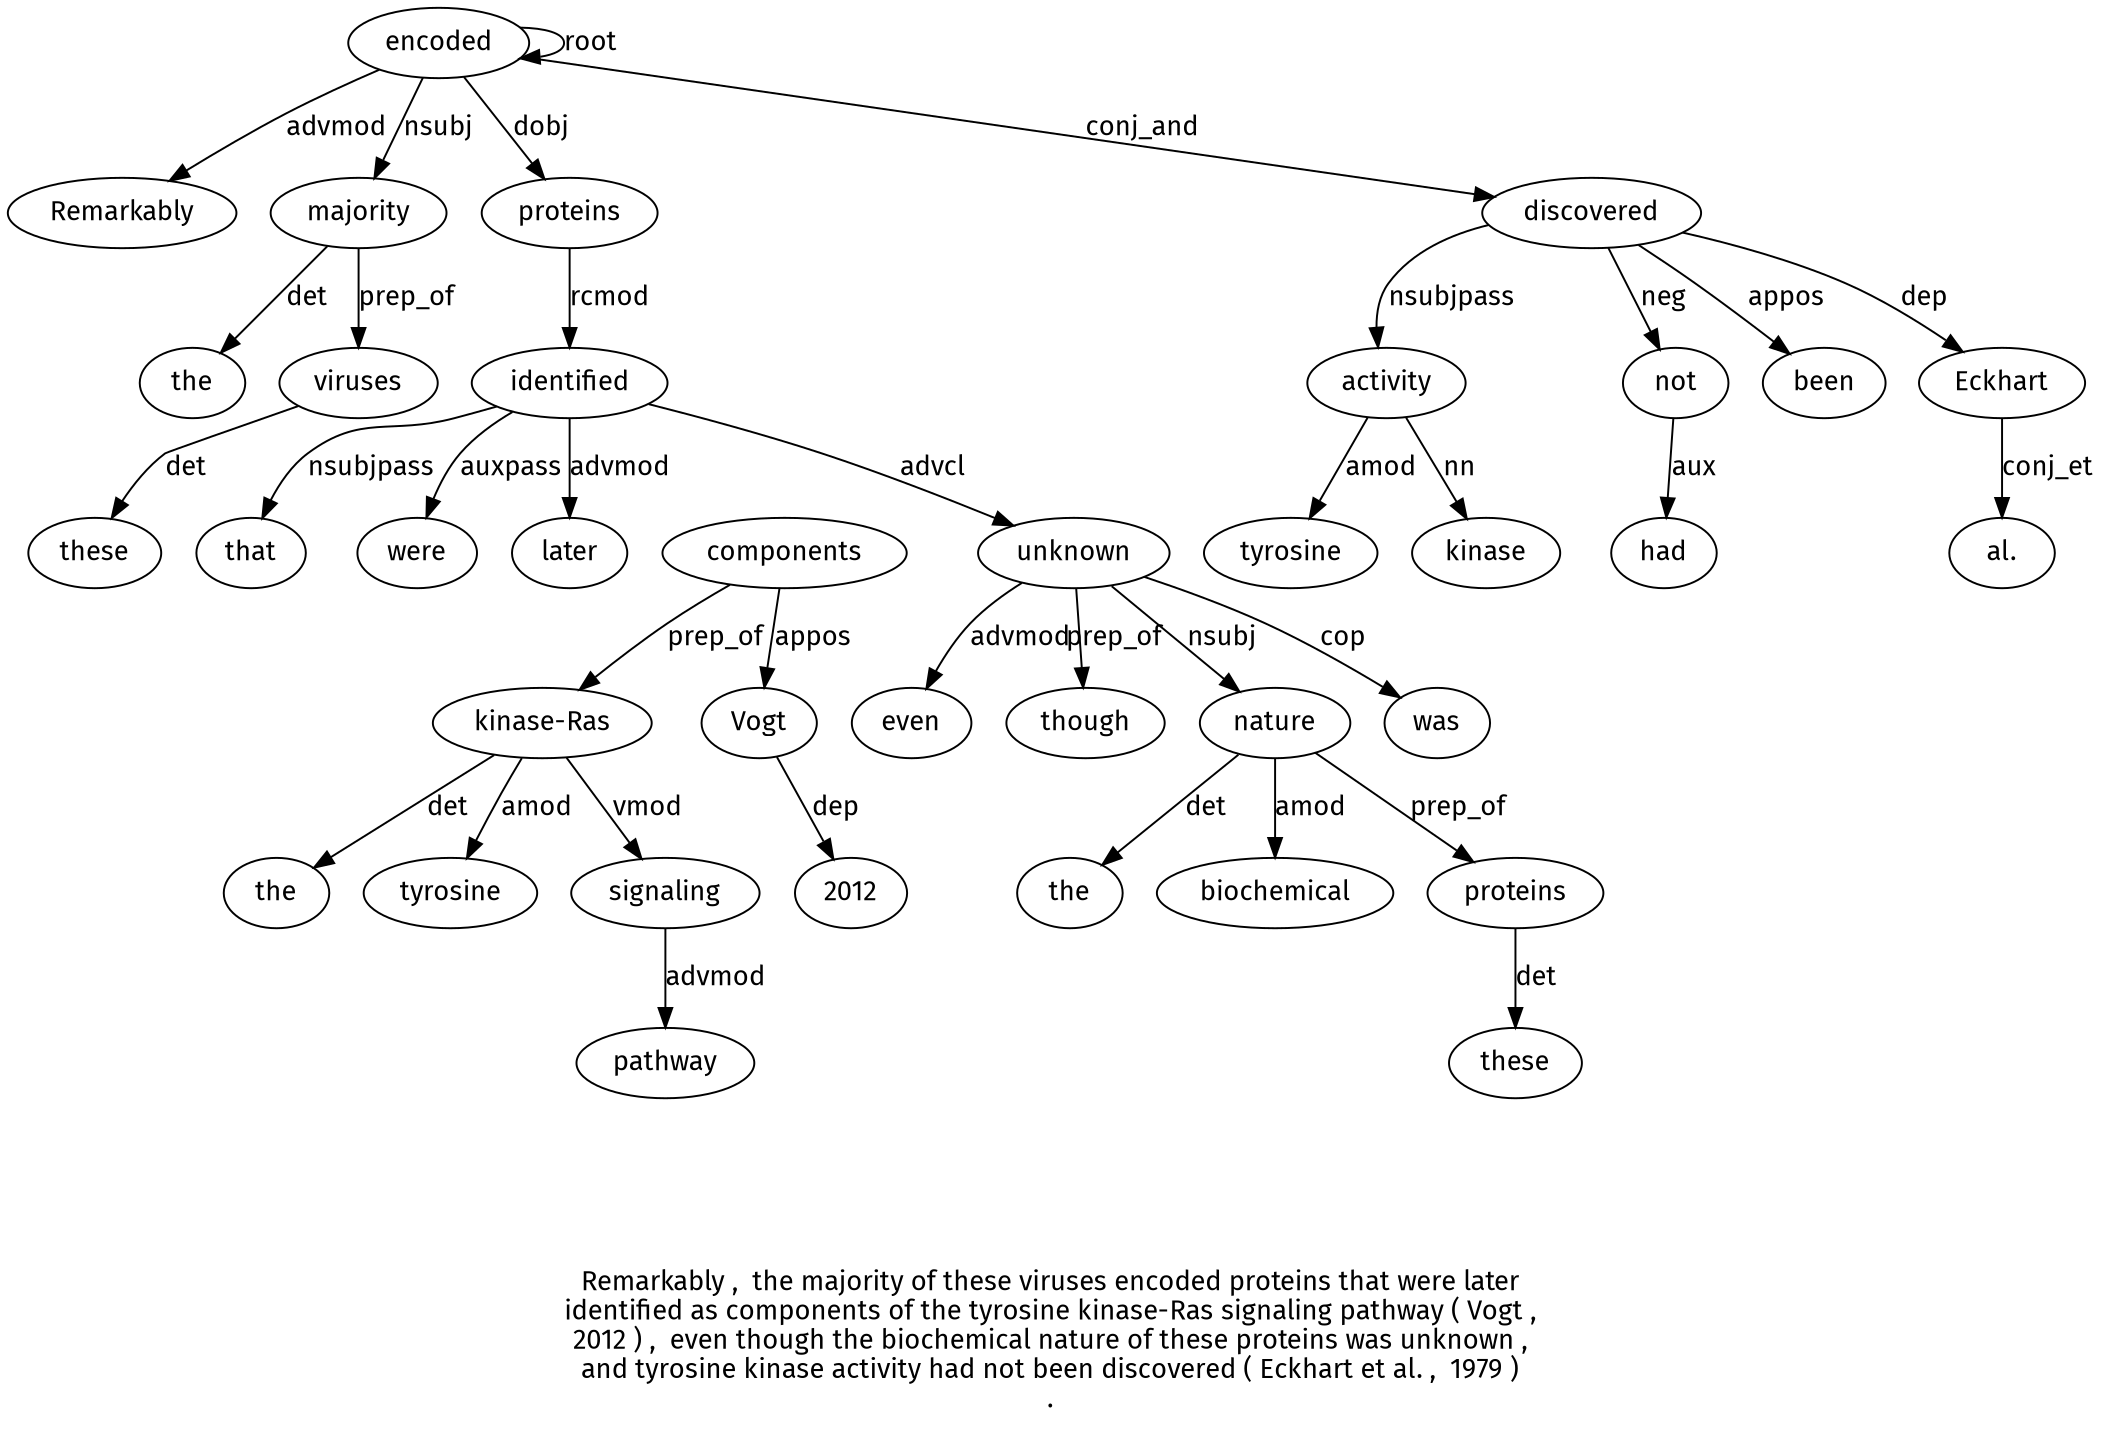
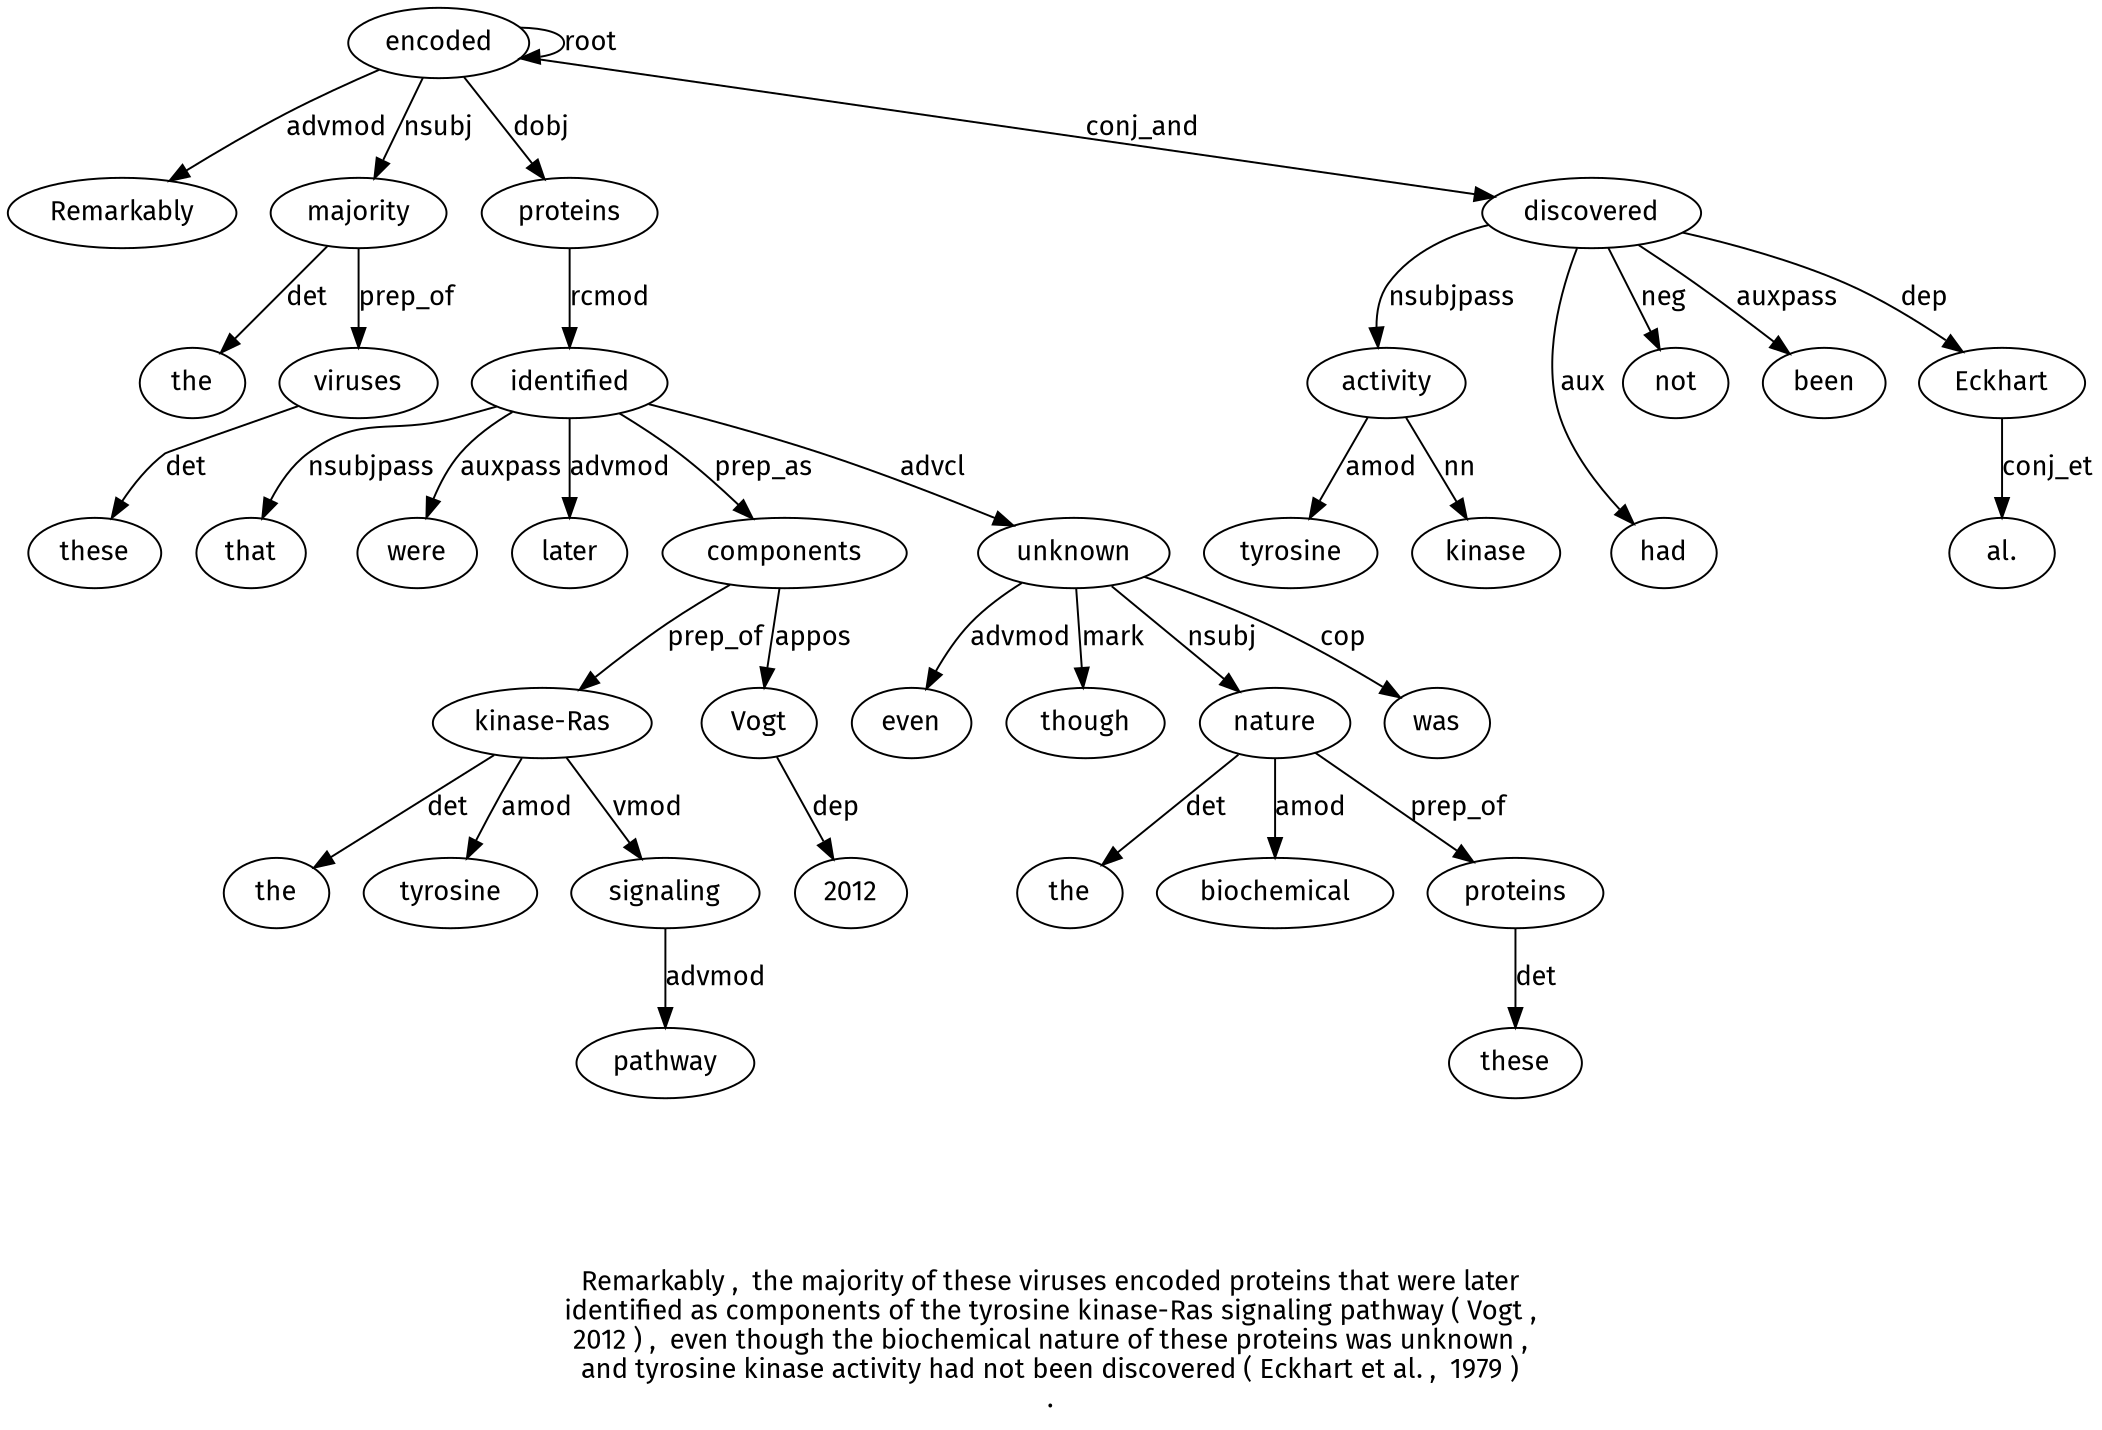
edge "discovered" -> "been": label "appos" -> "auxpass"
edge "identified" -> "components": added, label "prep_as"
edge "not" -> "had": now "discovered" -> "had"
edge "unknown" -> "though": label "prep_of" -> "mark"
